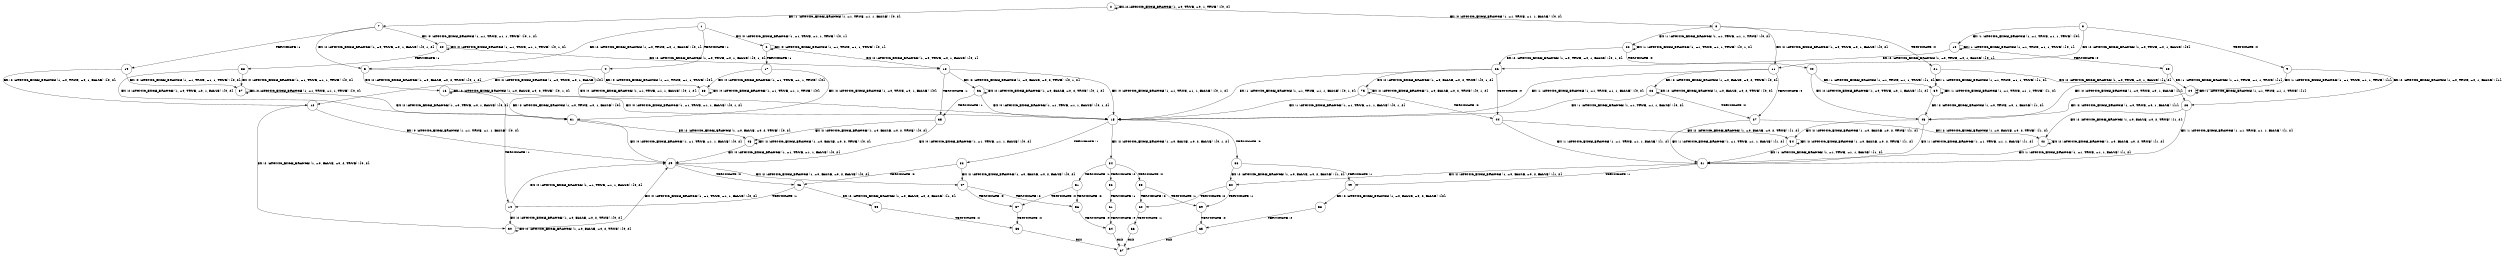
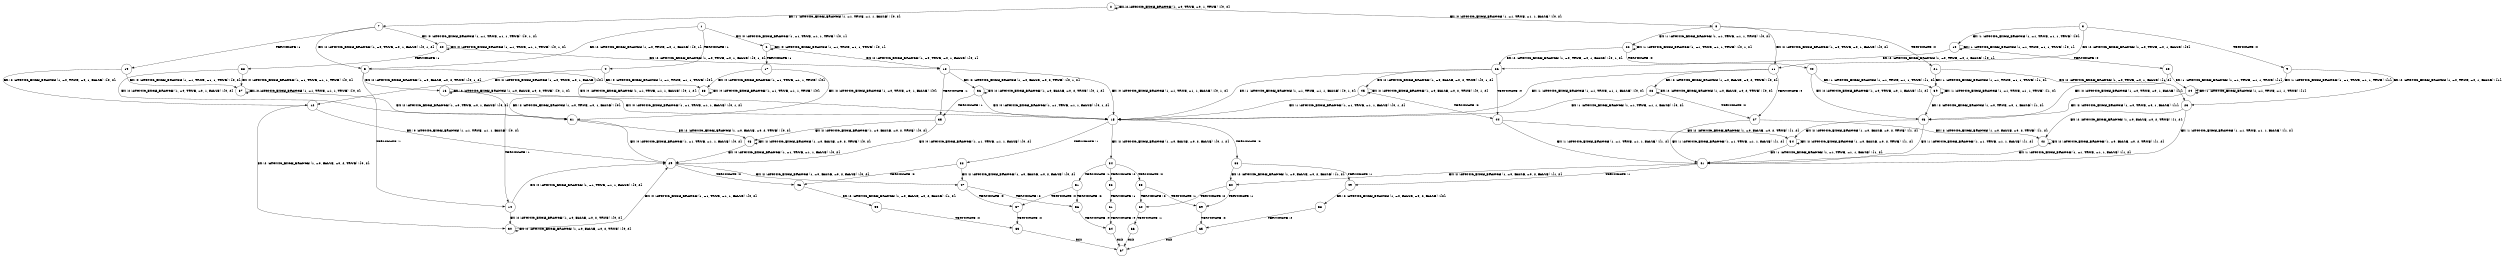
node "75": label "75" -> "45"
edge "46" -> "14": now "5" -> "14"
